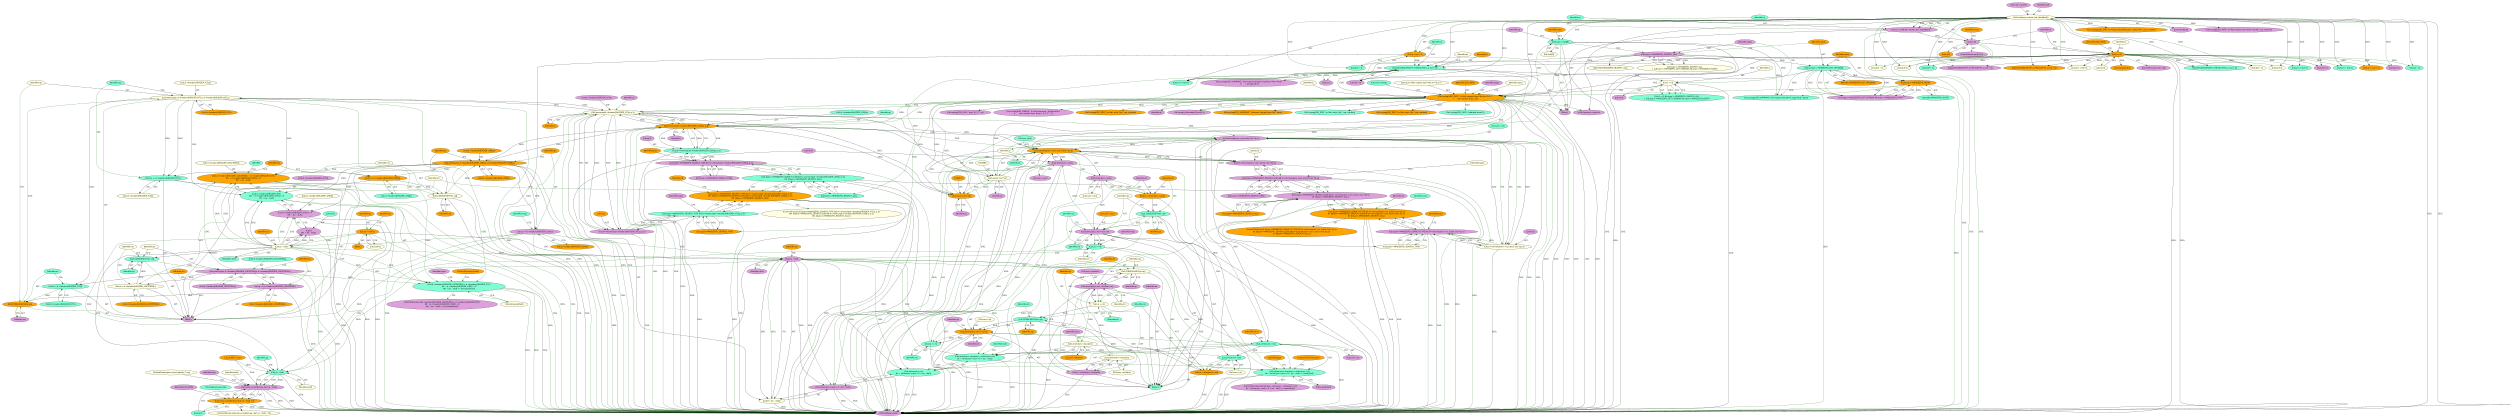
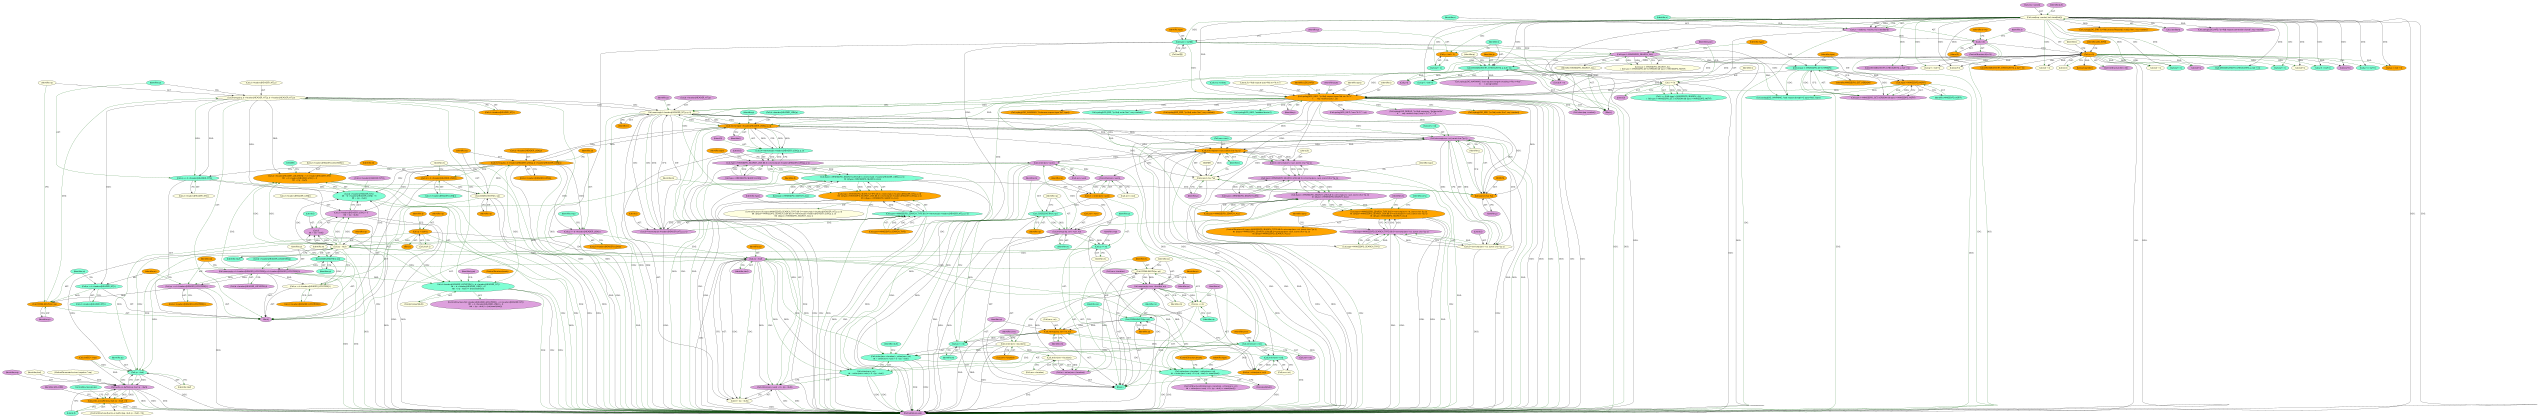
node "(Call,containsForbiddenChars(p, l))": removed
